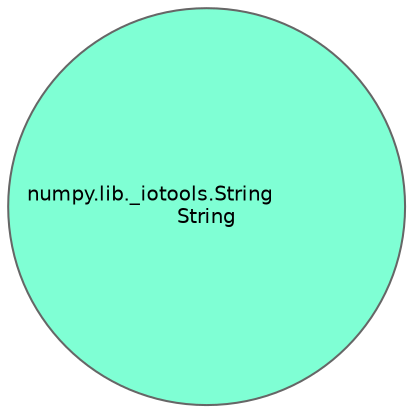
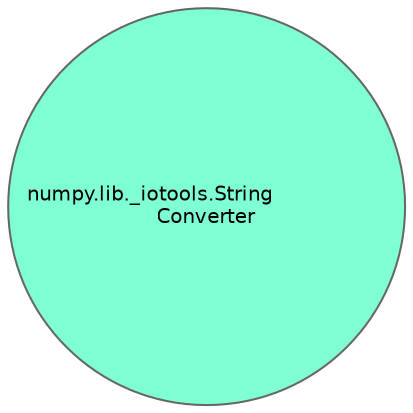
node "numpy.lib._iotools.String String": label "numpy.lib._iotools.String String" -> "numpy.lib._iotools.String Converter"
